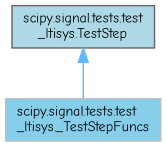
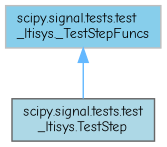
edge "scipy.signal.tests.test _ltisys._TestStepFuncs" -> "scipy.signal.tests.test _ltisys.TestStep": reversed
